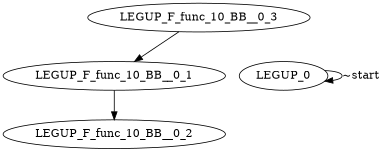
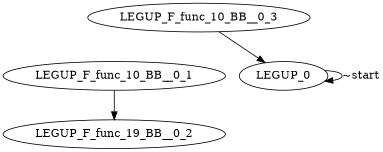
edge "LEGUP_F_func_10_BB__0_3" -> "LEGUP_F_func_10_BB__0_1": now "LEGUP_F_func_10_BB__0_3" -> "LEGUP_0"
node "LEGUP_F_func_10_BB__0_2": label "LEGUP_F_func_10_BB__0_2" -> "LEGUP_F_func_19_BB__0_2"
